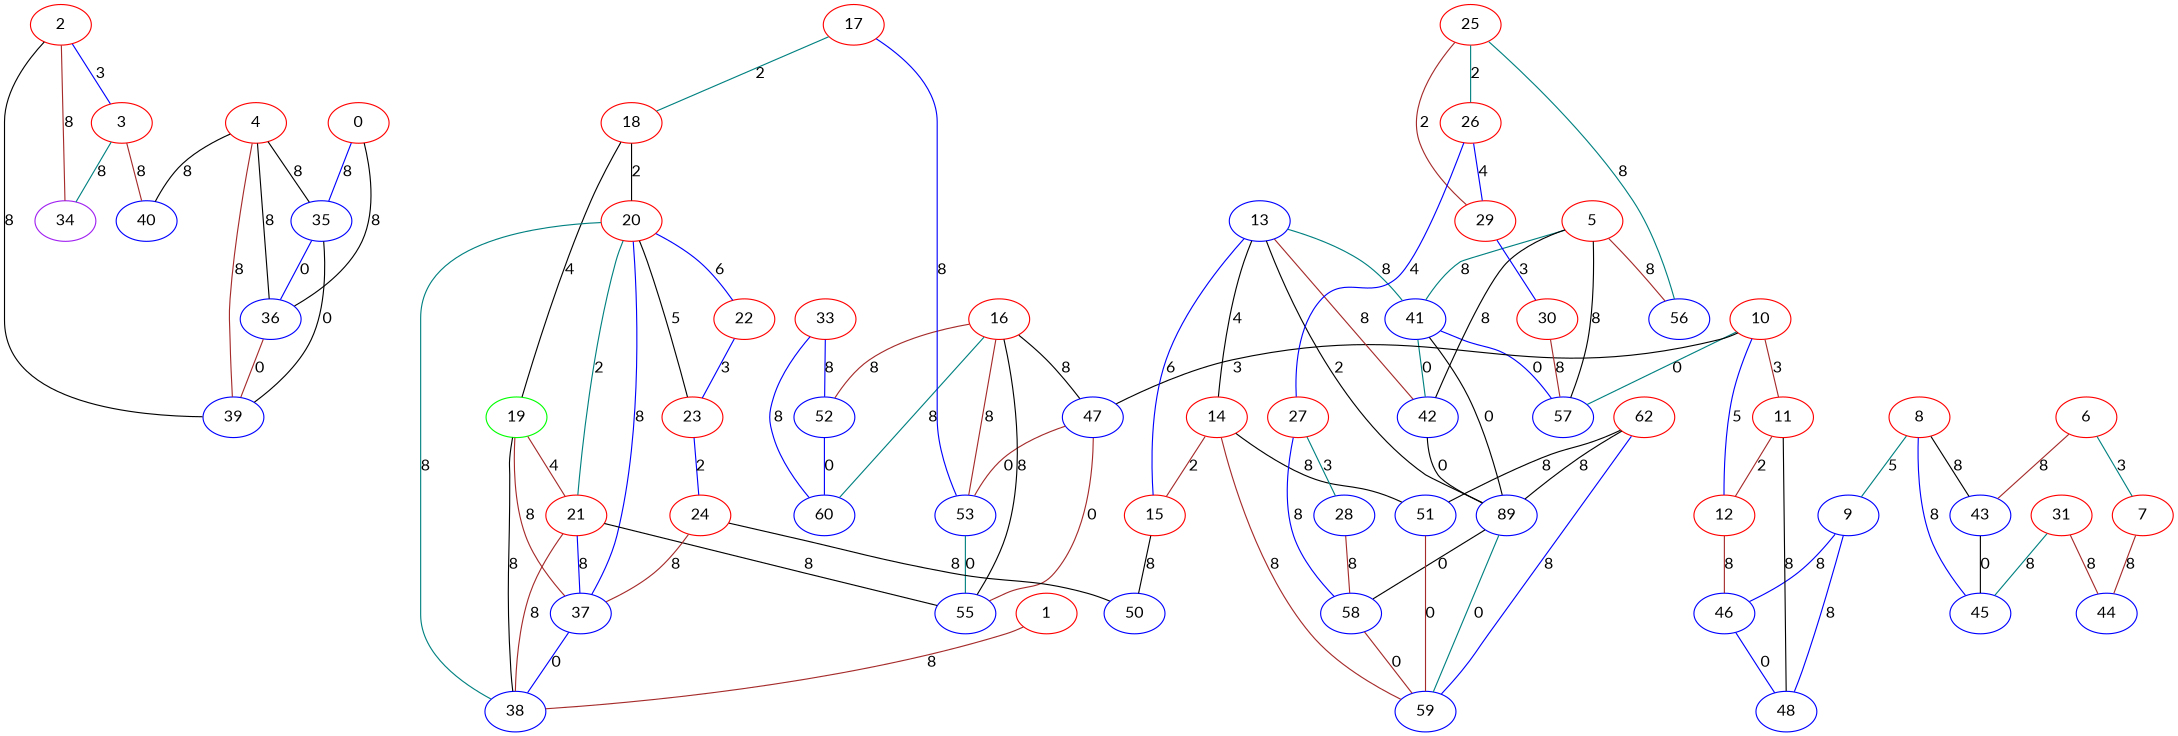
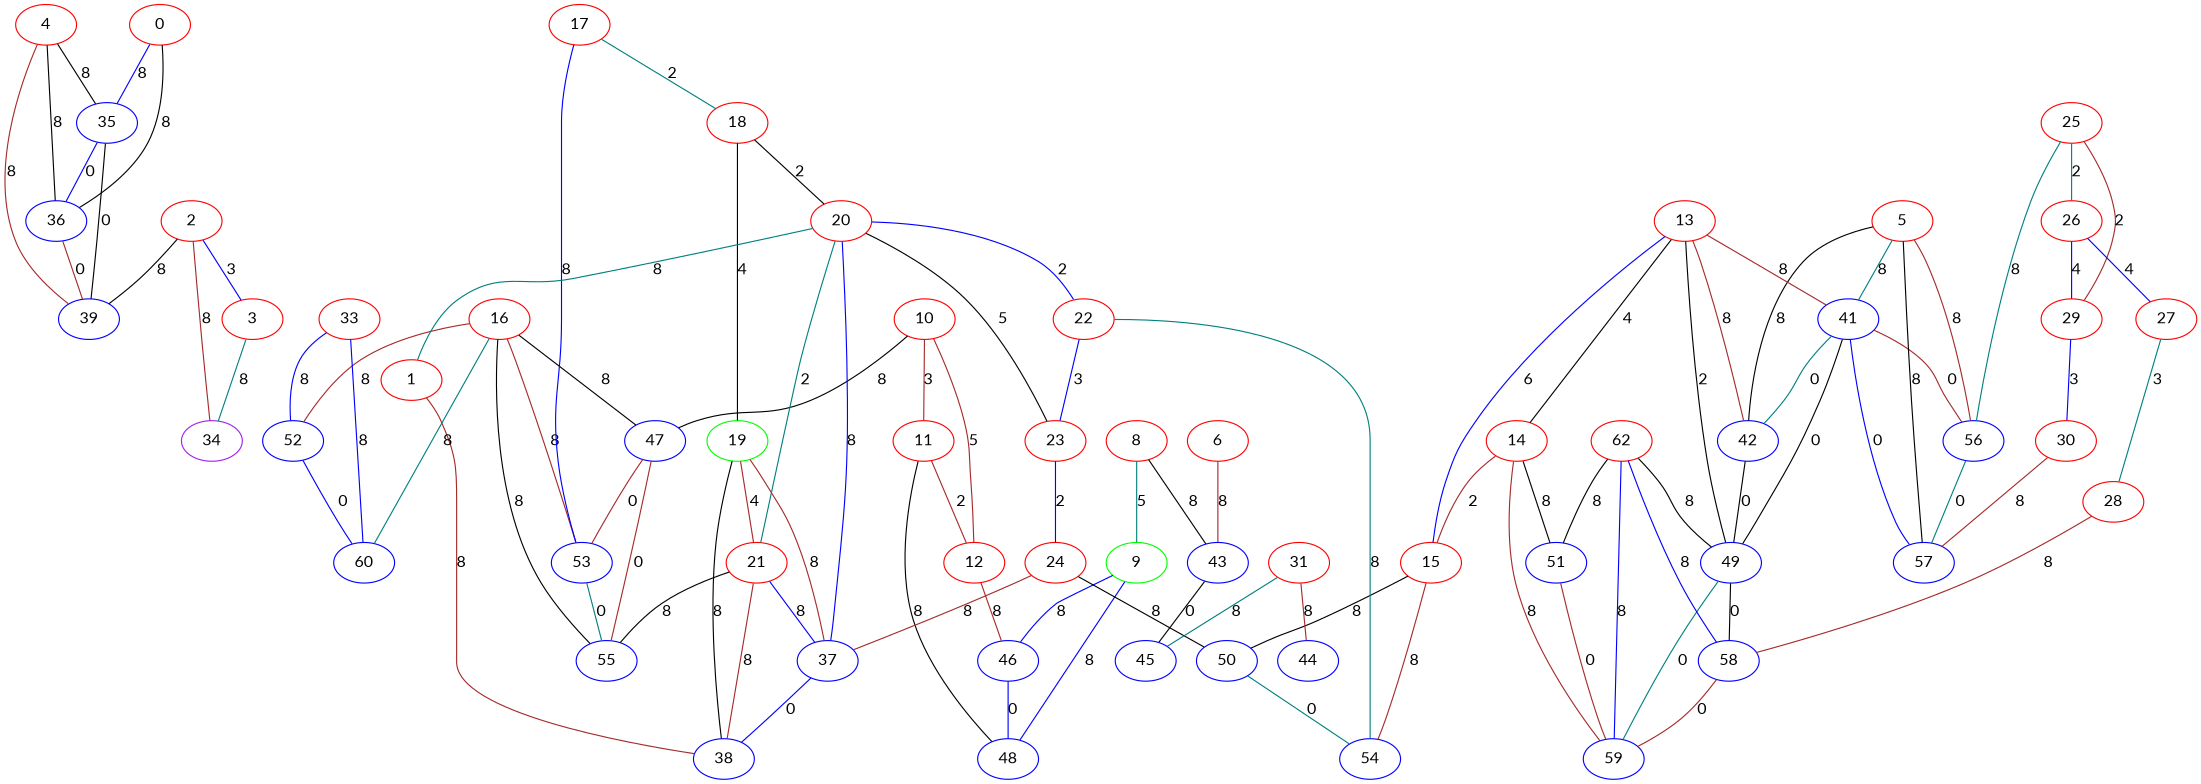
node "40": removed
node "13": color blue -> red
edge "13" -- "41": color teal -> brown
edge "20" -- "22": label "6" -> "2"
edge "41" -- "56": added, label "0"
edge "10" -- "47": label "3" -> "8"
edge "10" -- "57": now "56" -- "57"
edge "20" -- "38": now "20" -- "1"
edge "10" -- "12": color blue -> brown
node "28": color blue -> red
node "89": label "89" -> "49"
node "9": color blue -> green
node "7": removed
edge "8" -- "45": removed, label "8"
edge "27" -- "58": now "62" -- "58"
node "54": added
